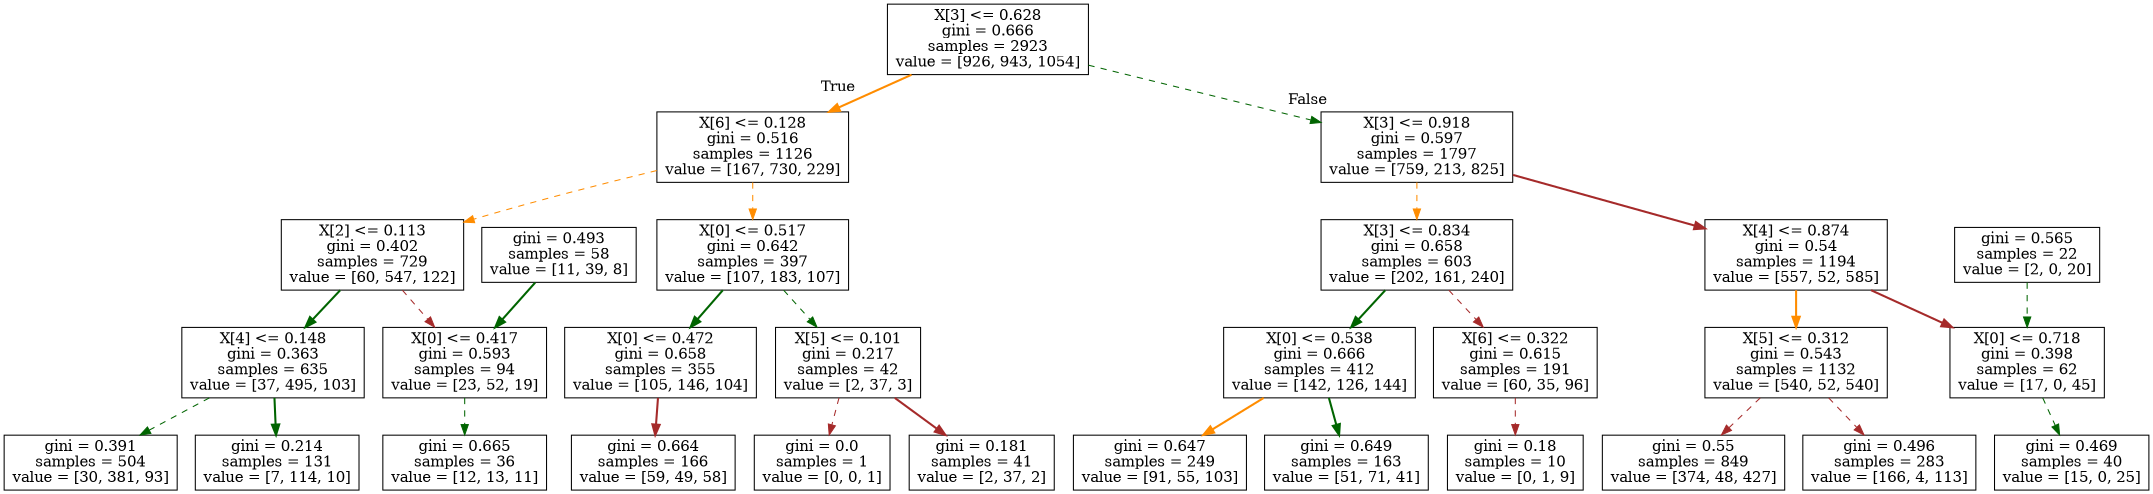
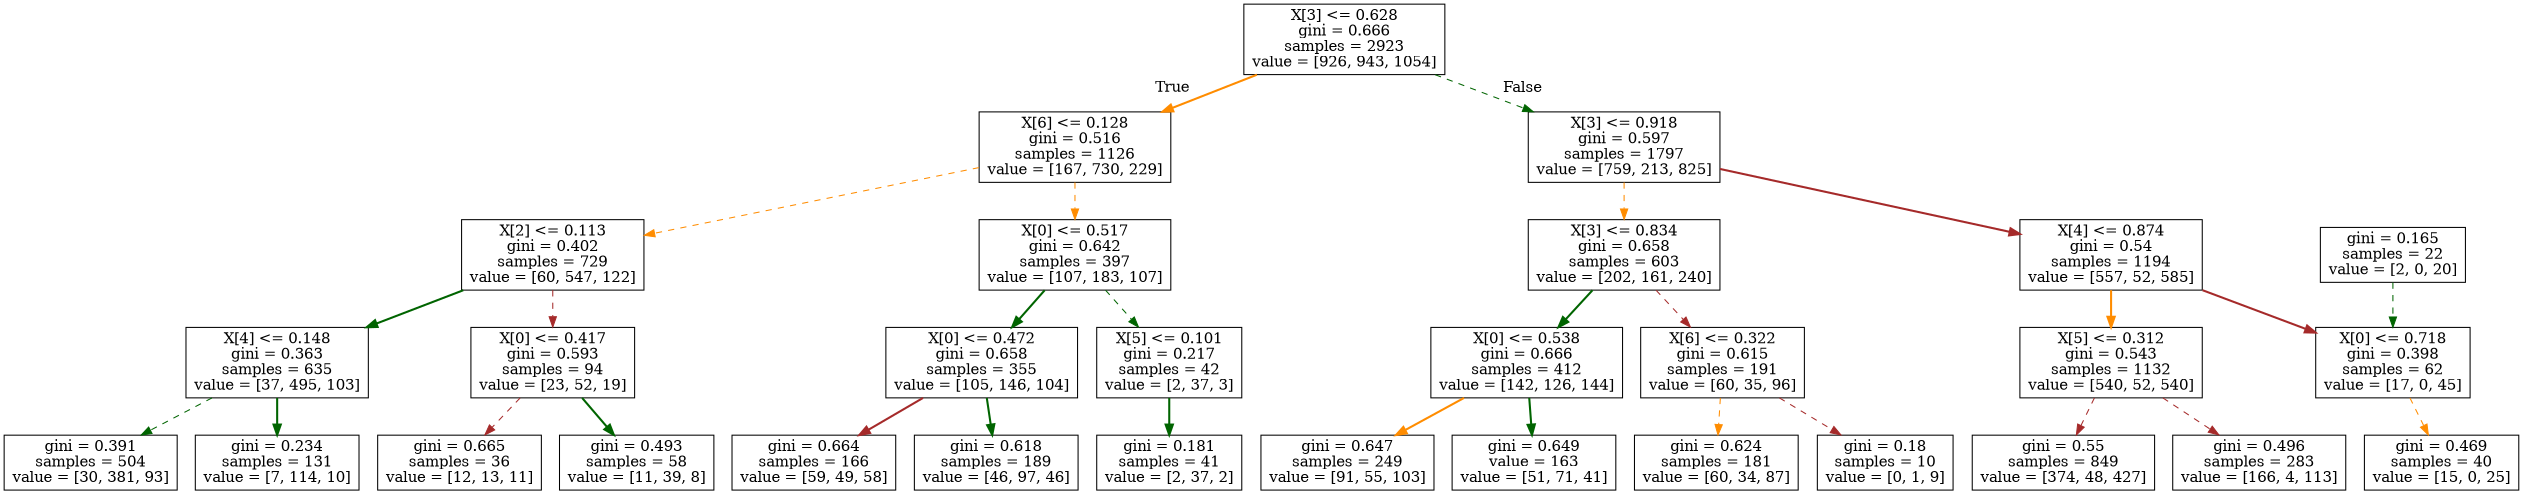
node "gini = 0.565 samples = 22 value = [2, 0, 20]": label "gini = 0.565 samples = 22 value = [2, 0, 20]" -> "gini = 0.165 samples = 22 value = [2, 0, 20]"
edge "gini = 0.493 samples = 58 value = [11, 39, 8]" -> "X[0] <= 0.417 gini = 0.593 samples = 94 value = [23, 52, 19]": reversed
edge "X[0] <= 0.417 gini = 0.593 samples = 94 value = [23, 52, 19]" -> "gini = 0.665 samples = 36 value = [12, 13, 11]": color darkgreen -> brown
edge "X[0] <= 0.718 gini = 0.398 samples = 62 value = [17, 0, 45]" -> "gini = 0.469 samples = 40 value = [15, 0, 25]": color darkgreen -> darkorange
edge "X[5] <= 0.101 gini = 0.217 samples = 42 value = [2, 37, 3]" -> "gini = 0.181 samples = 41 value = [2, 37, 2]": color brown -> darkgreen
node "gini = 0.214 samples = 131 value = [7, 114, 10]": label "gini = 0.214 samples = 131 value = [7, 114, 10]" -> "gini = 0.234 samples = 131 value = [7, 114, 10]"
node "gini = 0.0 samples = 1 value = [0, 0, 1]": removed
node "gini = 0.618 samples = 189 value = [46, 97, 46]": added
node "gini = 0.649 samples = 163 value = [51, 71, 41]": label "gini = 0.649 samples = 163 value = [51, 71, 41]" -> "gini = 0.649 value = 163 value = [51, 71, 41]"
node "gini = 0.624 samples = 181 value = [60, 34, 87]": added
